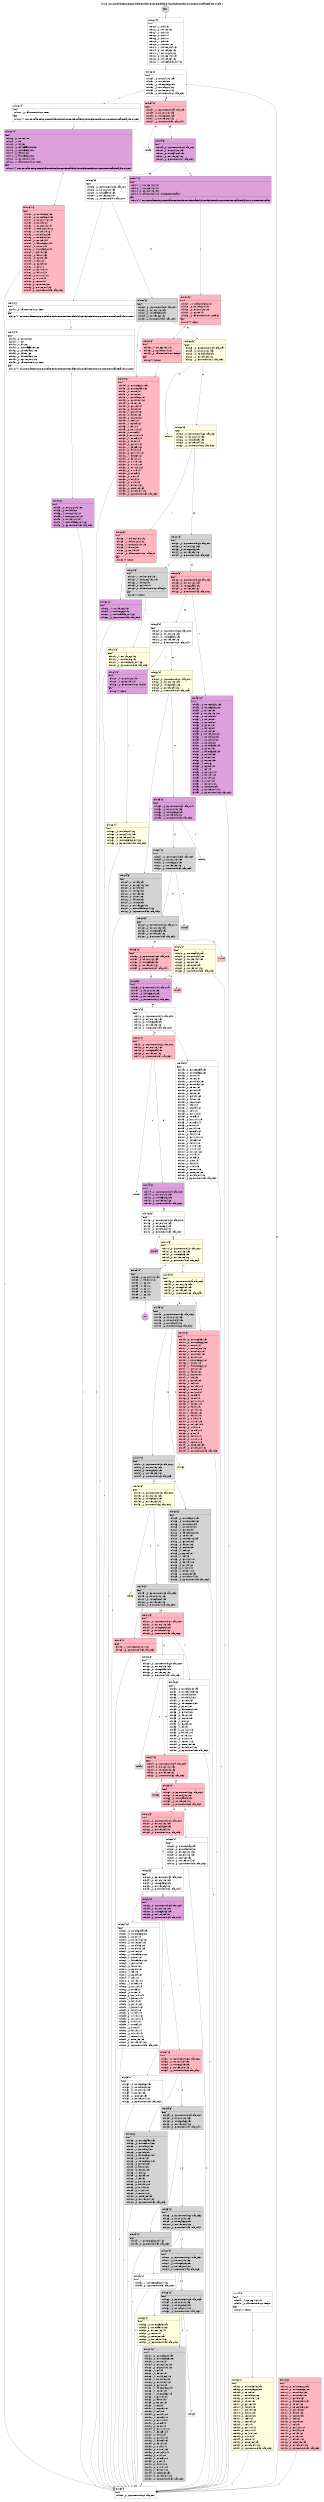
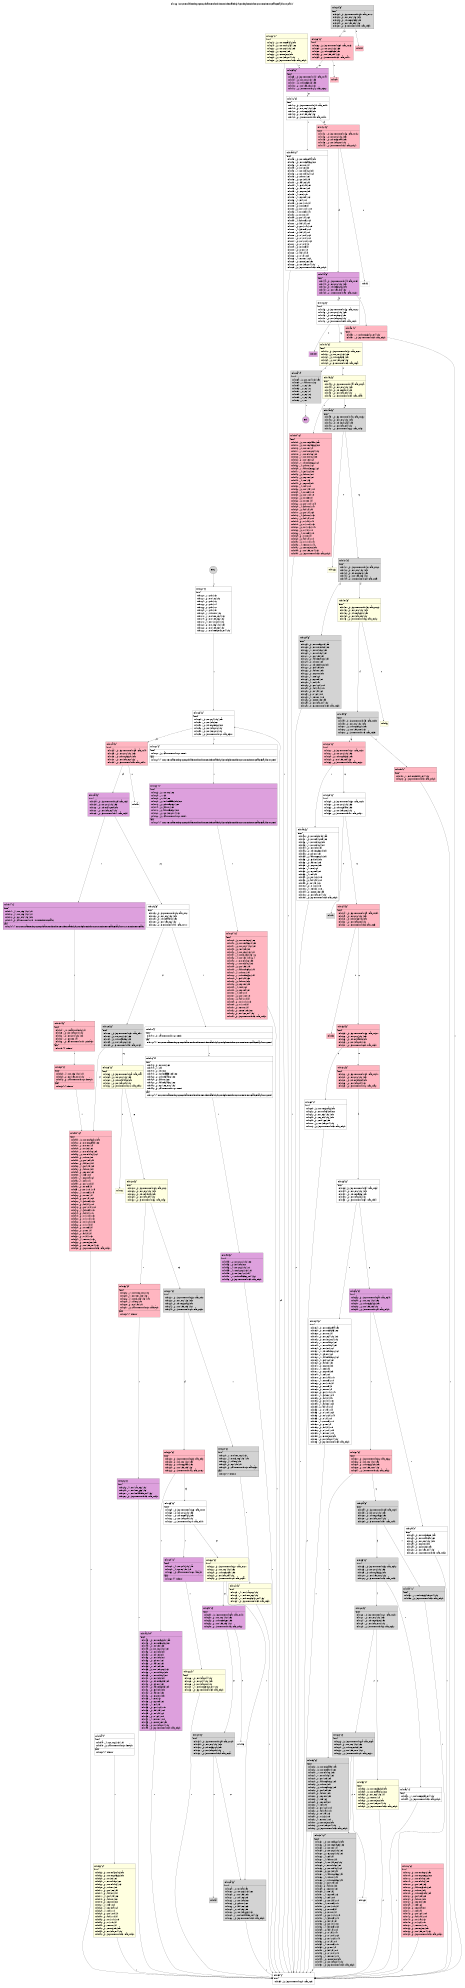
node "0x401ab0 [12]": added
edge "0x4013b4 [25]" -> "0x4013cd [25]": now "0x4013b4 [25]" -> "0x40180a [33]"
